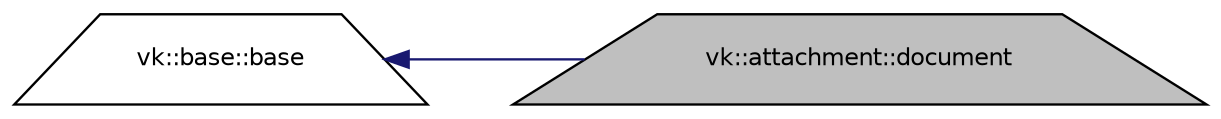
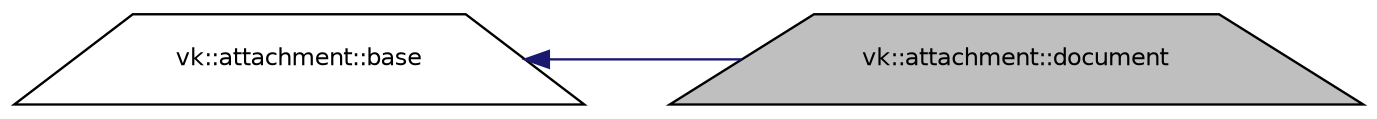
node "vk::base::base": label "vk::base::base" -> "vk::attachment::base"
